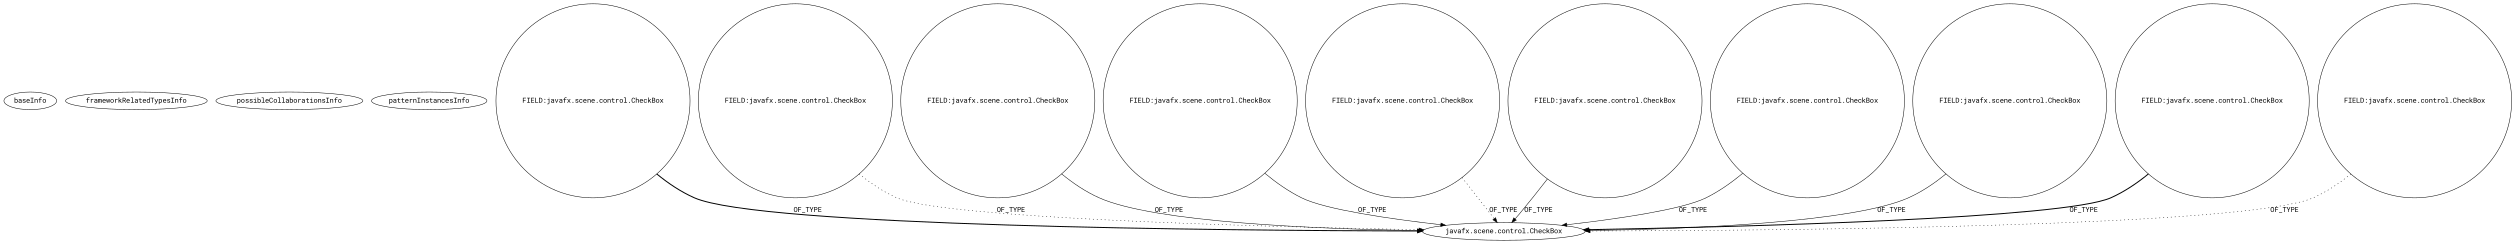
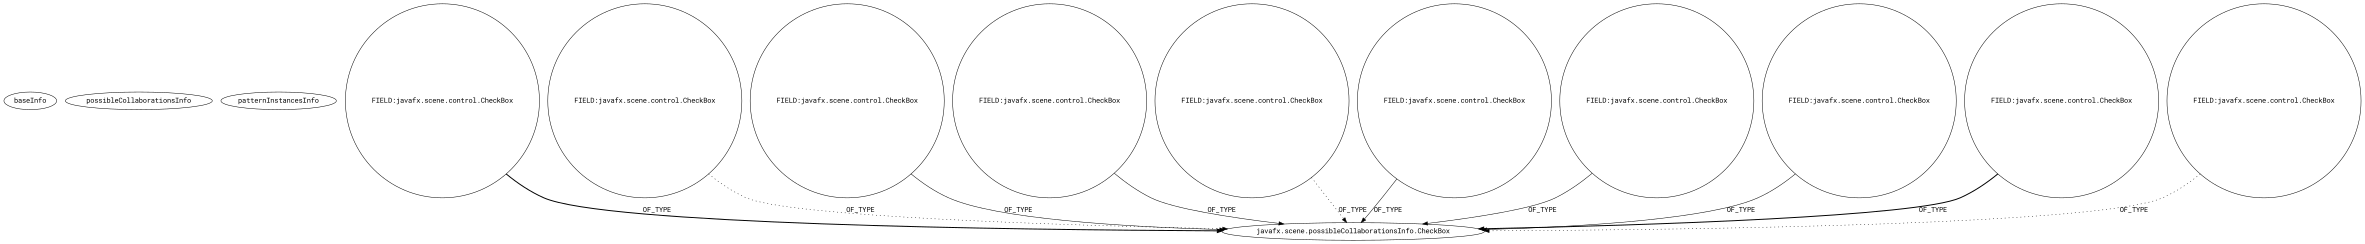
node "frameworkRelatedTypesInfo": removed
node "javafx.scene.control.CheckBox": label "javafx.scene.control.CheckBox" -> "javafx.scene.possibleCollaborationsInfo.CheckBox"
